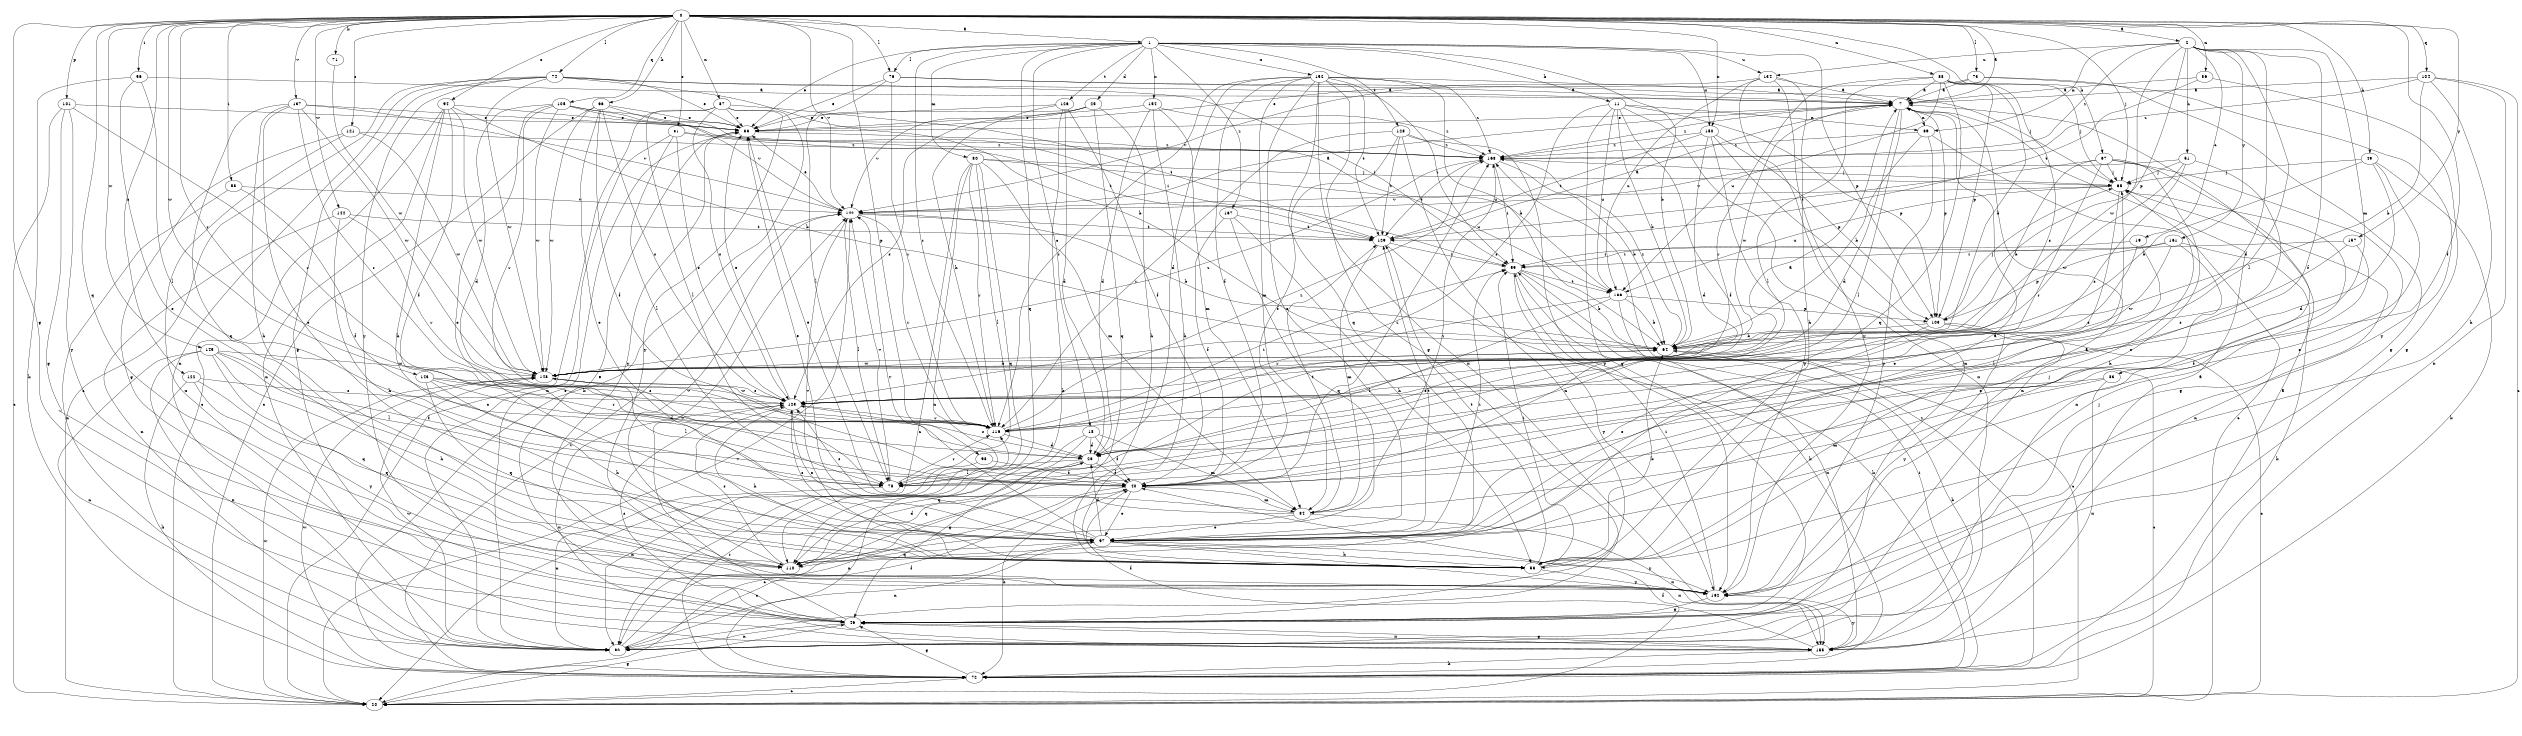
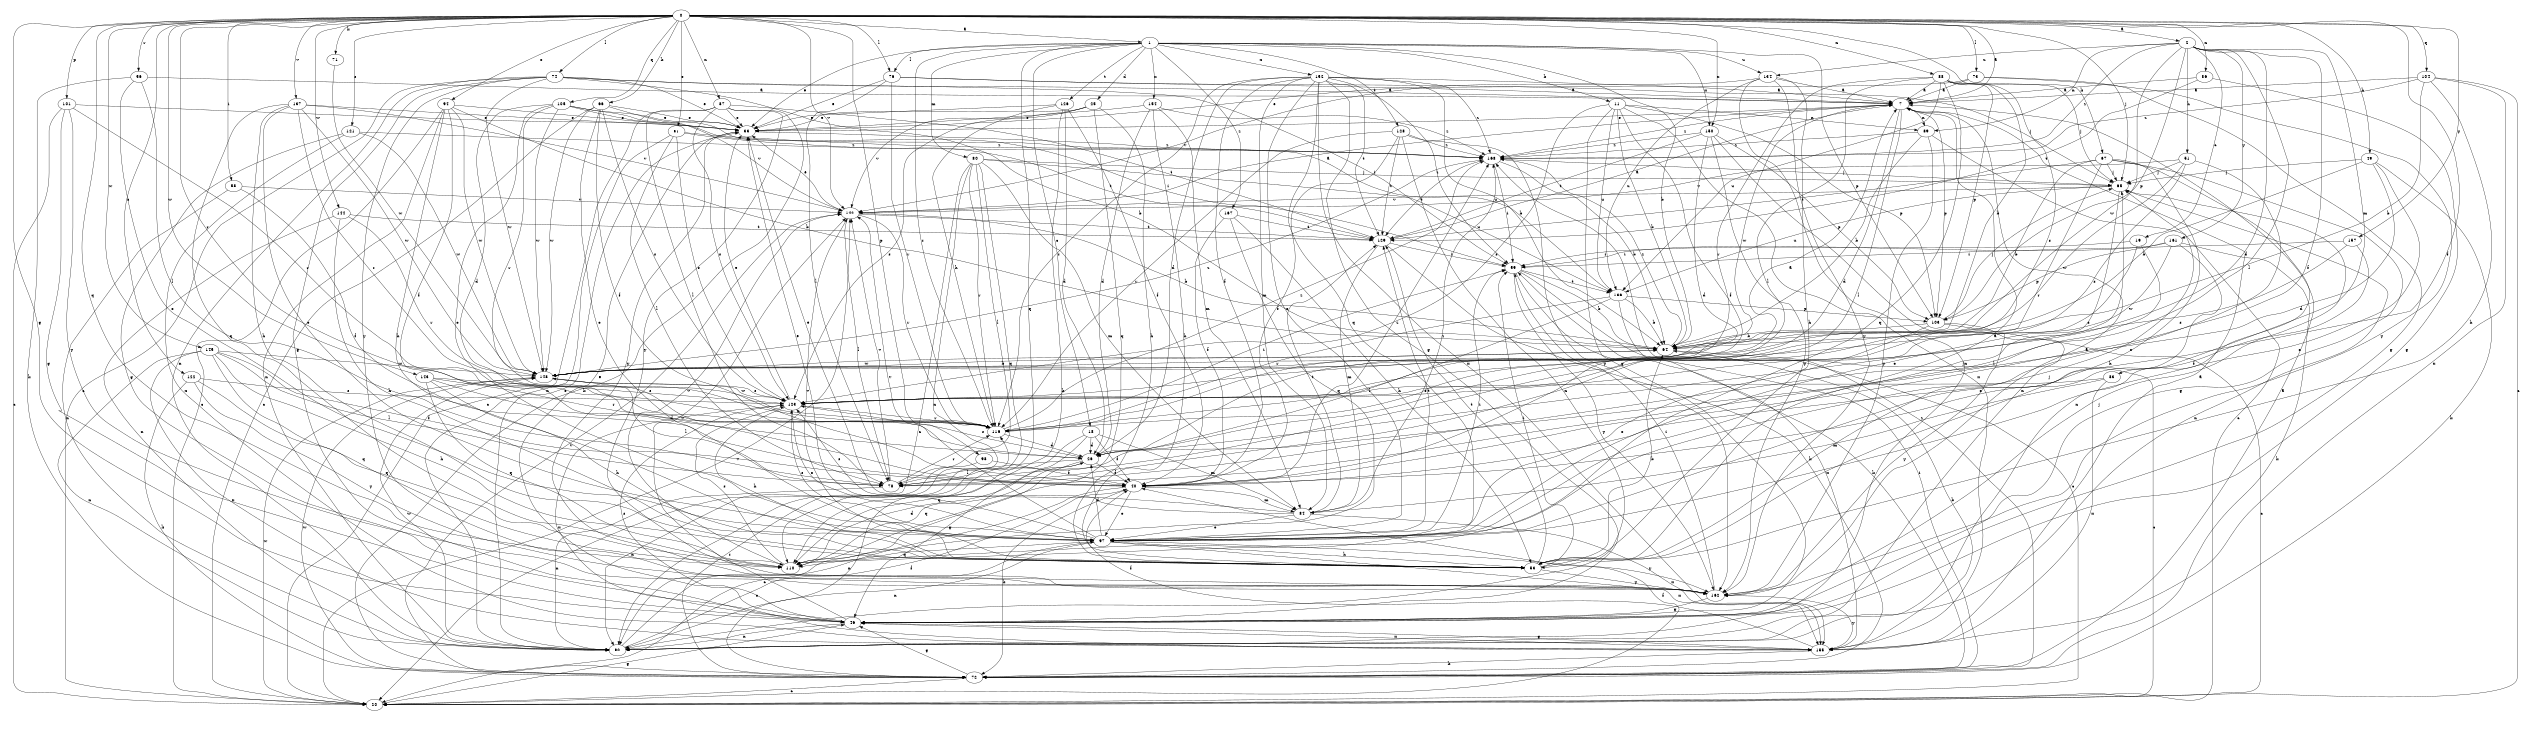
edge "0" -> "56": label "i" -> "r"
